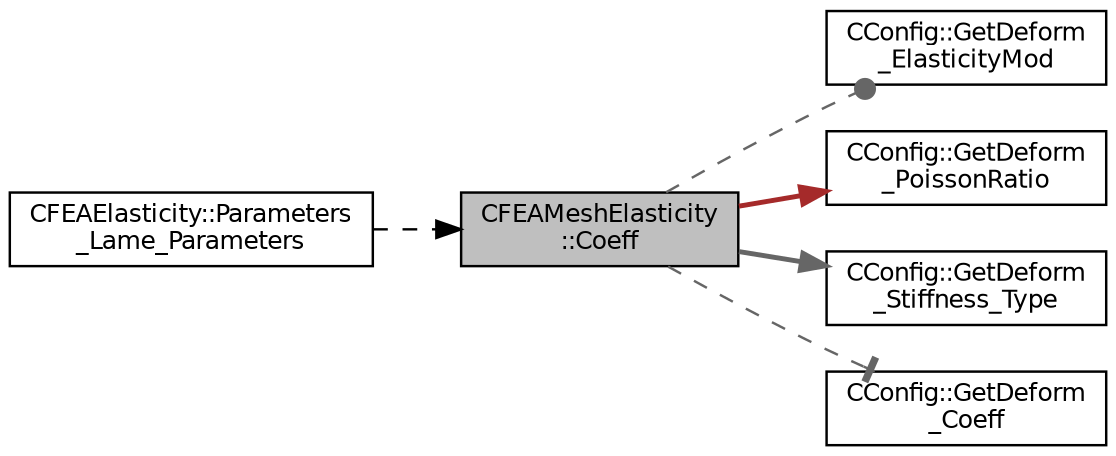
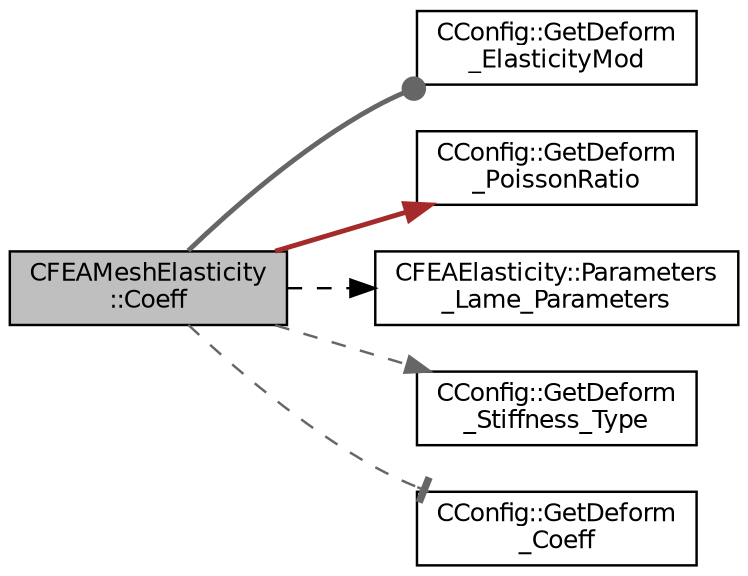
edge "CFEAMeshElasticity ::Coeff" -> "CConfig::GetDeform _ElasticityMod": style dashed -> bold
edge "CFEAElasticity::Parameters _Lame_Parameters" -> "CFEAMeshElasticity ::Coeff": reversed
edge "CFEAMeshElasticity ::Coeff" -> "CConfig::GetDeform _Stiffness_Type": style bold -> dashed
